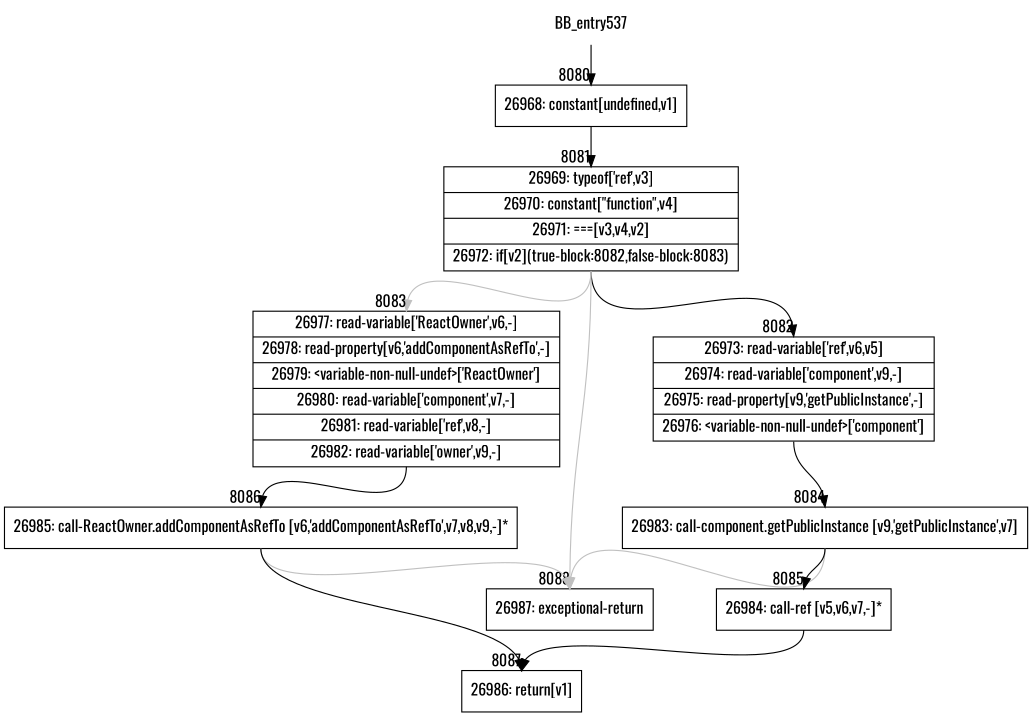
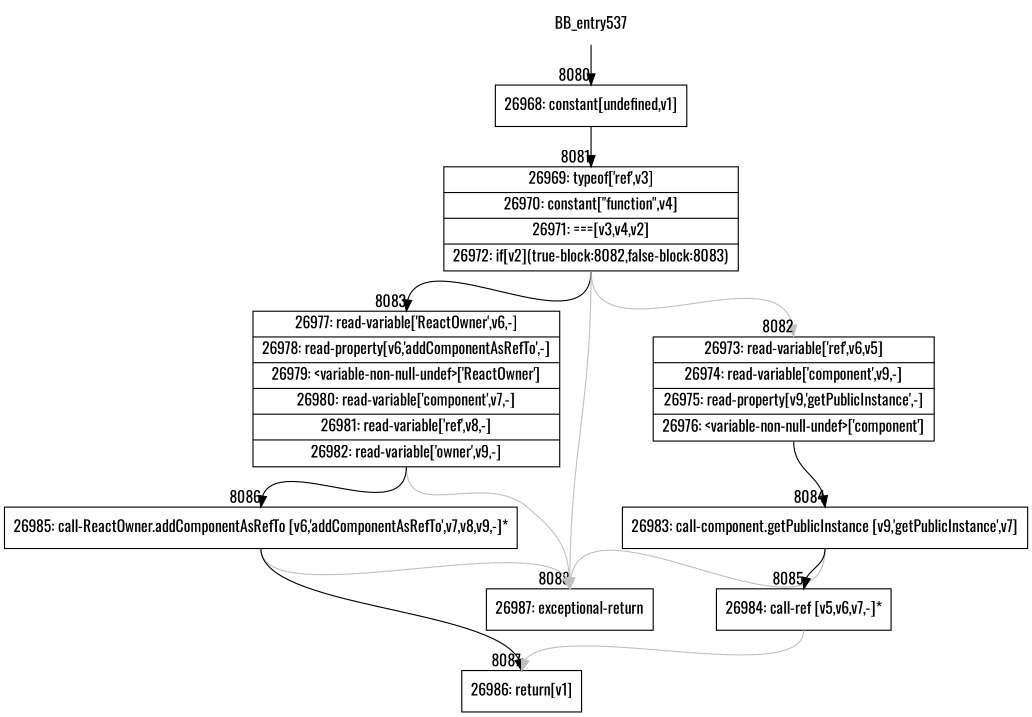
edge "26969: typeof['ref',v3]" -> "26977: read-variable['ReactOwner',v6,-]": color gray -> black
edge "26969: typeof['ref',v3]" -> "26973: read-variable['ref',v6,v5]": color black -> gray
edge "26977: read-variable['ReactOwner',v6,-]" -> "26987: exceptional-return": added
edge "26984: call-ref [v5,v6,v7,-]*" -> "26986: return[v1]": color black -> gray
